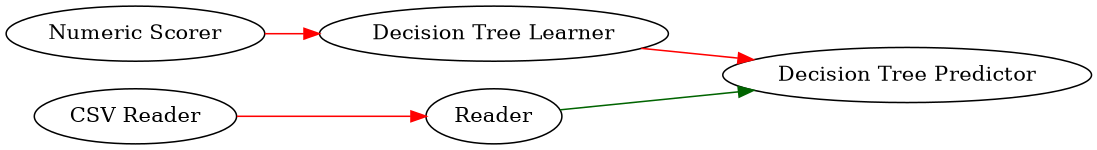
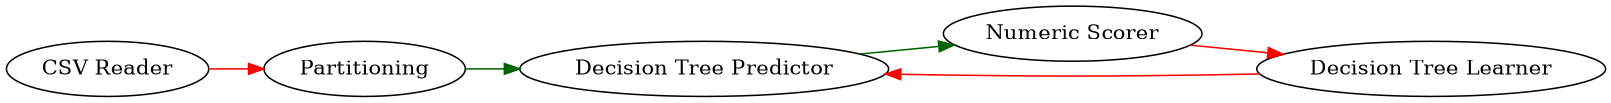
edge "Decision Tree Predictor" -> "Numeric Scorer": added
node "Reader": label "Reader" -> "Partitioning"
